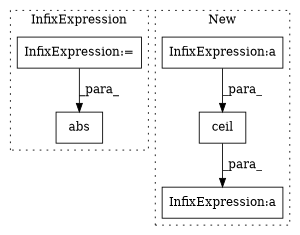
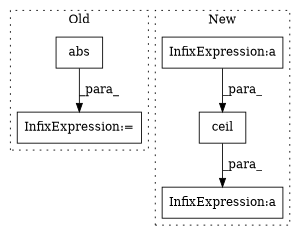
cluster "InfixExpression": label "InfixExpression" -> "Old"
edge "InfixExpression:=" -> "abs": reversed
